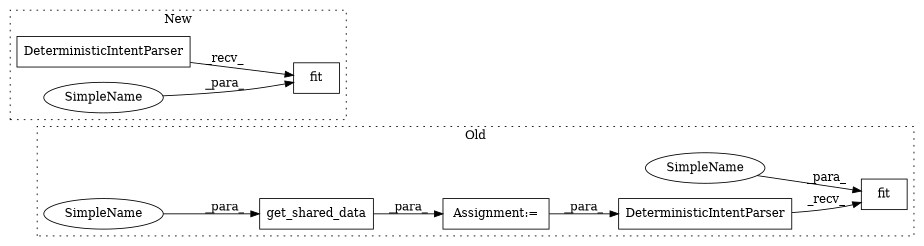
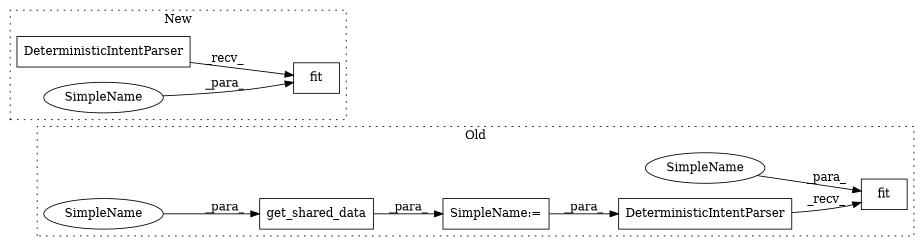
node "Assignment:=": label "Assignment:=" -> "SimpleName:="
